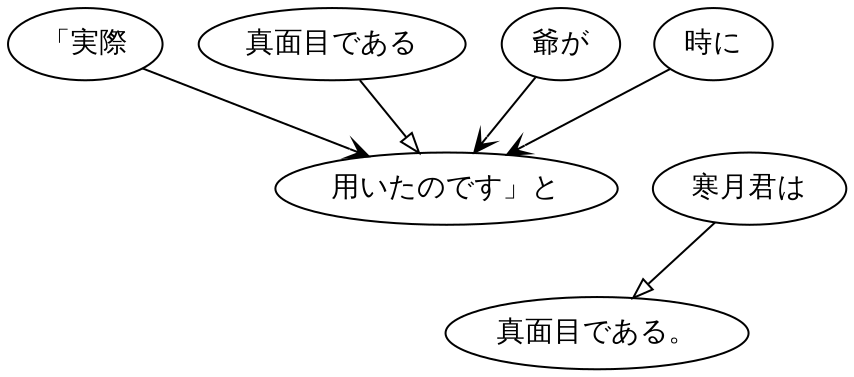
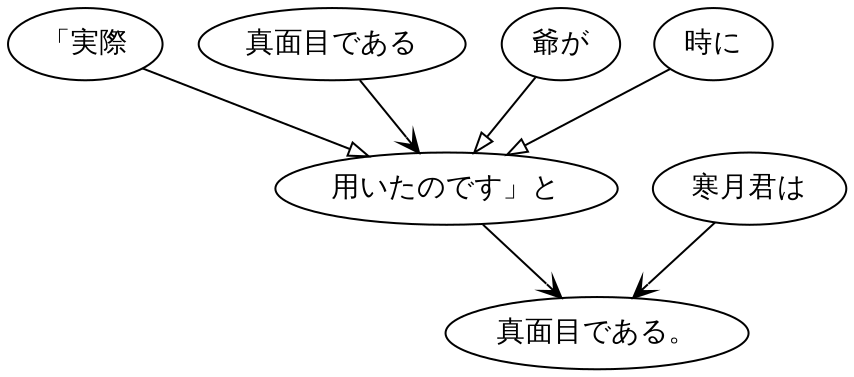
edge "爺が" -> "用いたのです」と": arrowhead vee -> onormal
edge "時に" -> "用いたのです」と": arrowhead vee -> onormal
edge "「実際" -> "用いたのです」と": arrowhead vee -> onormal
edge "真面目である" -> "用いたのです」と": arrowhead onormal -> vee
edge "寒月君は" -> "真面目である。": arrowhead onormal -> vee
edge "用いたのです」と" -> "真面目である。": added
